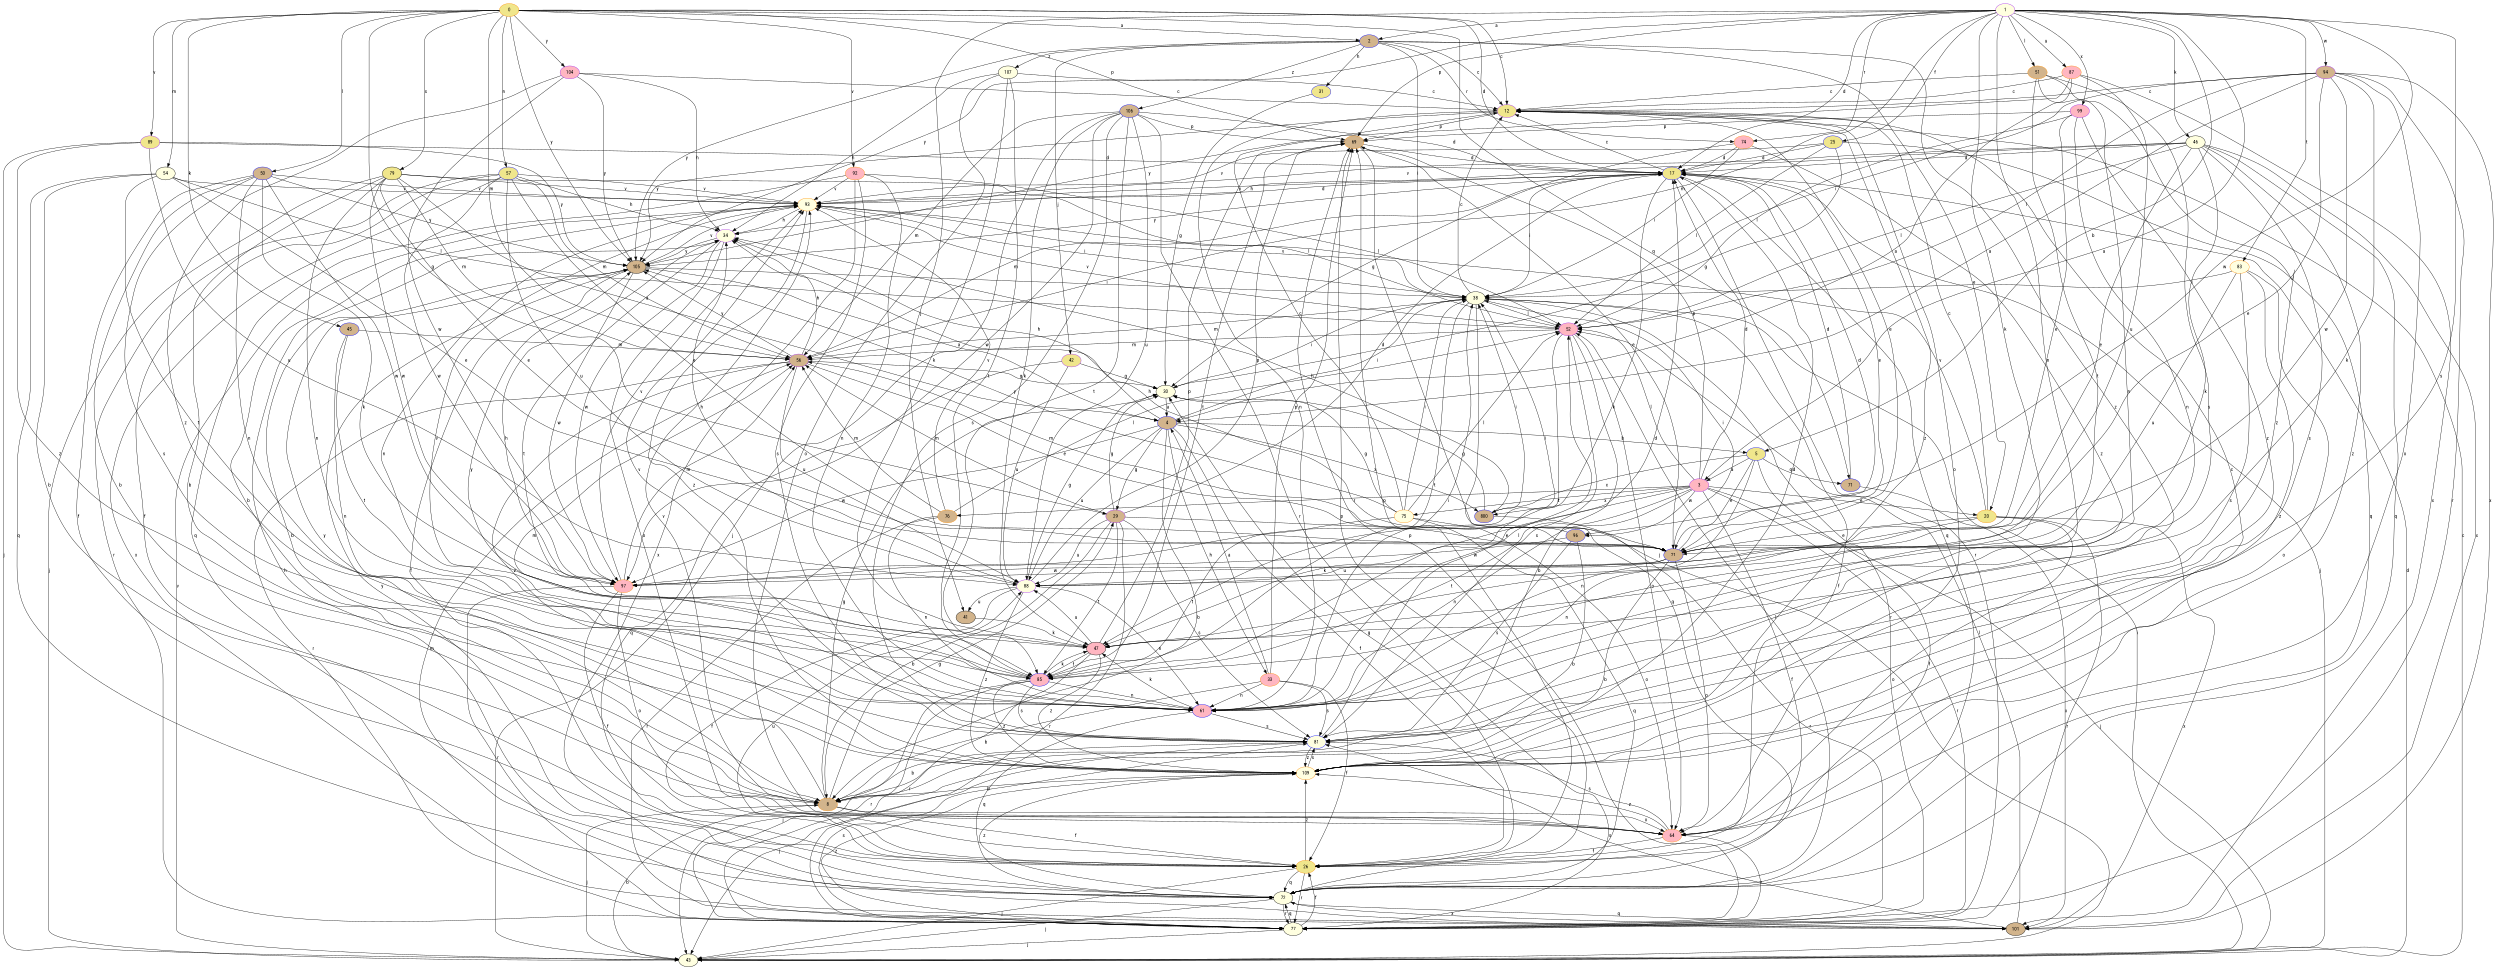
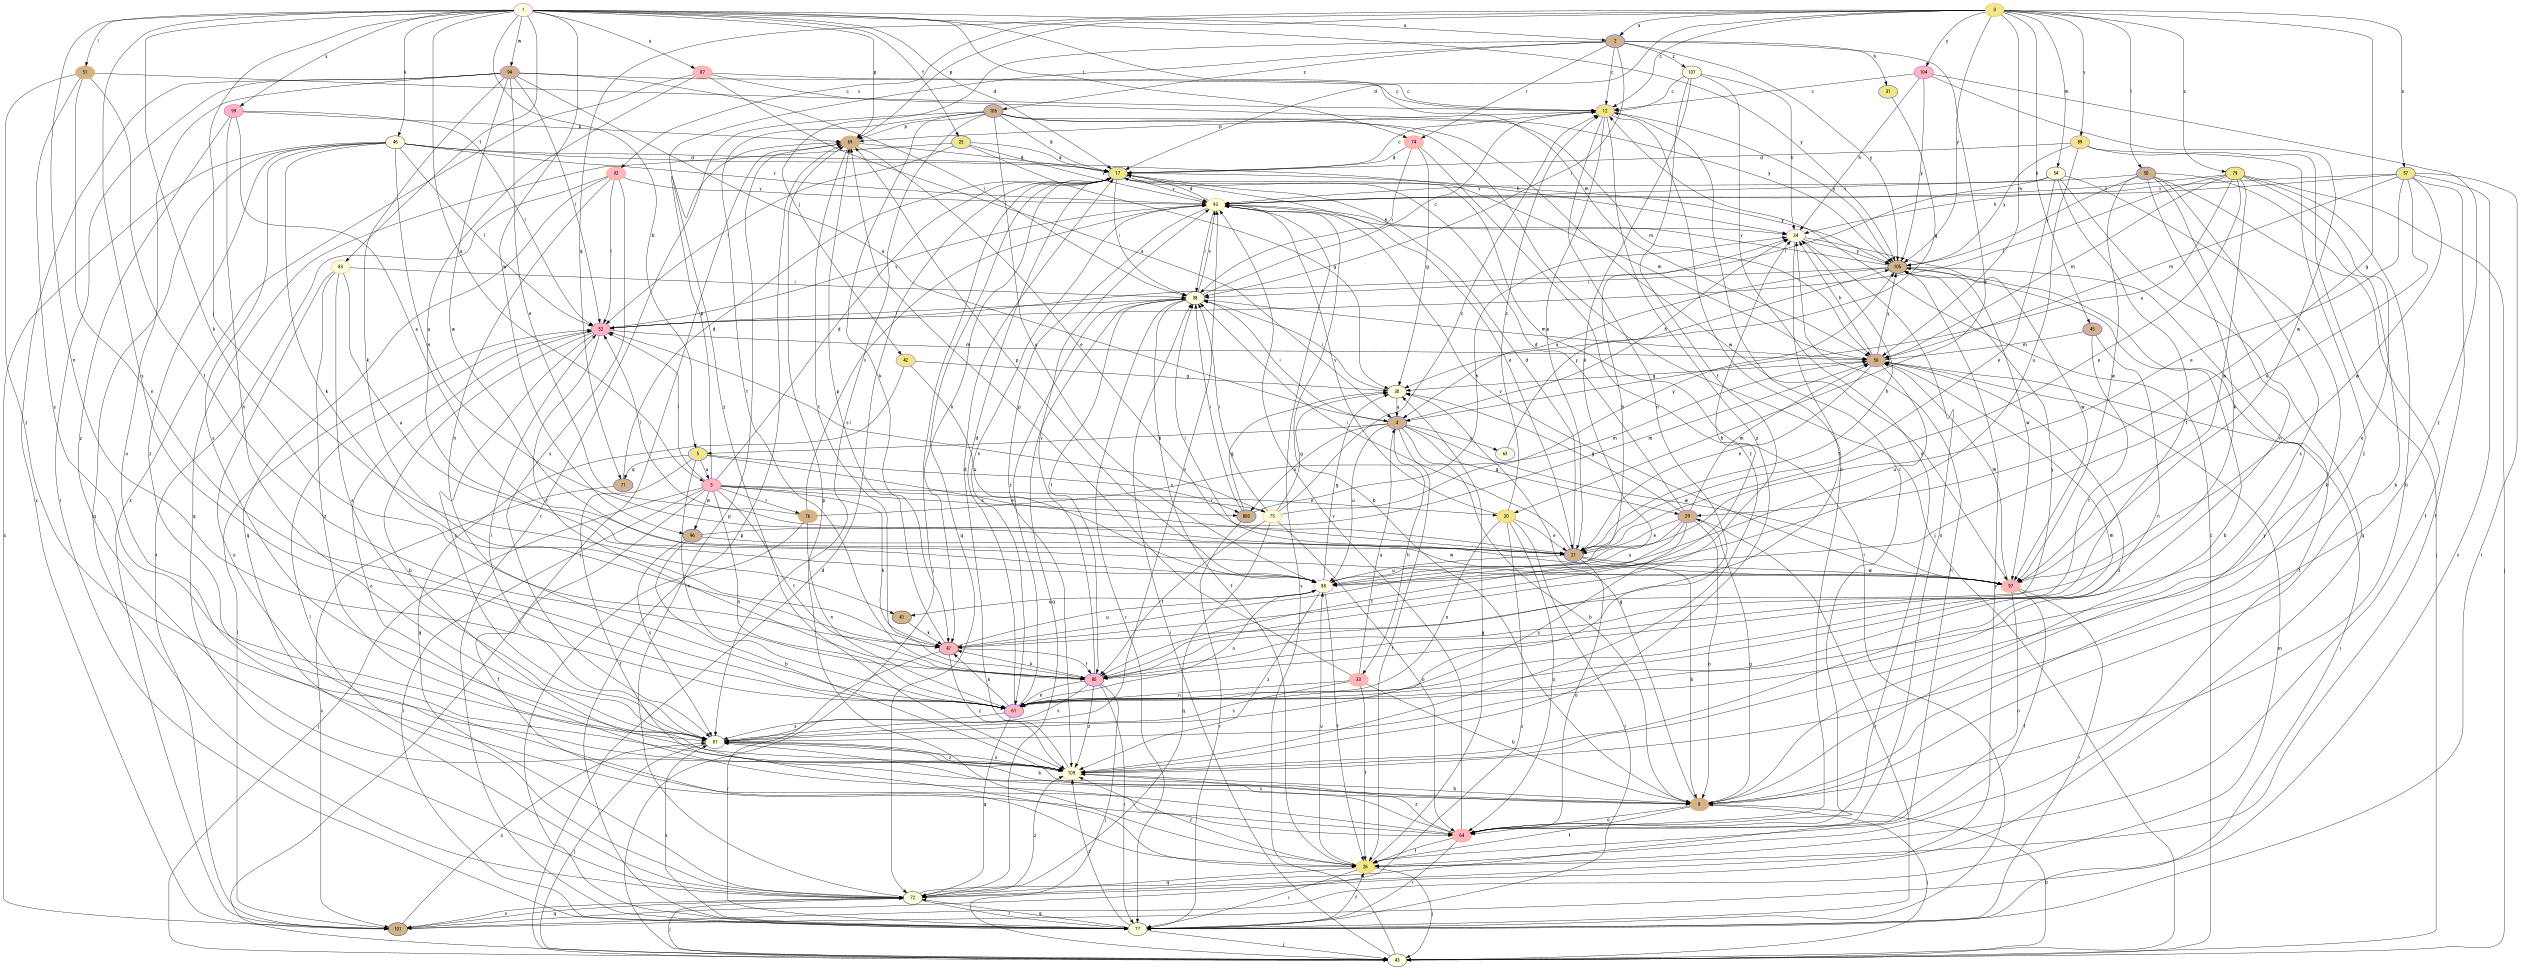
node "63": added
